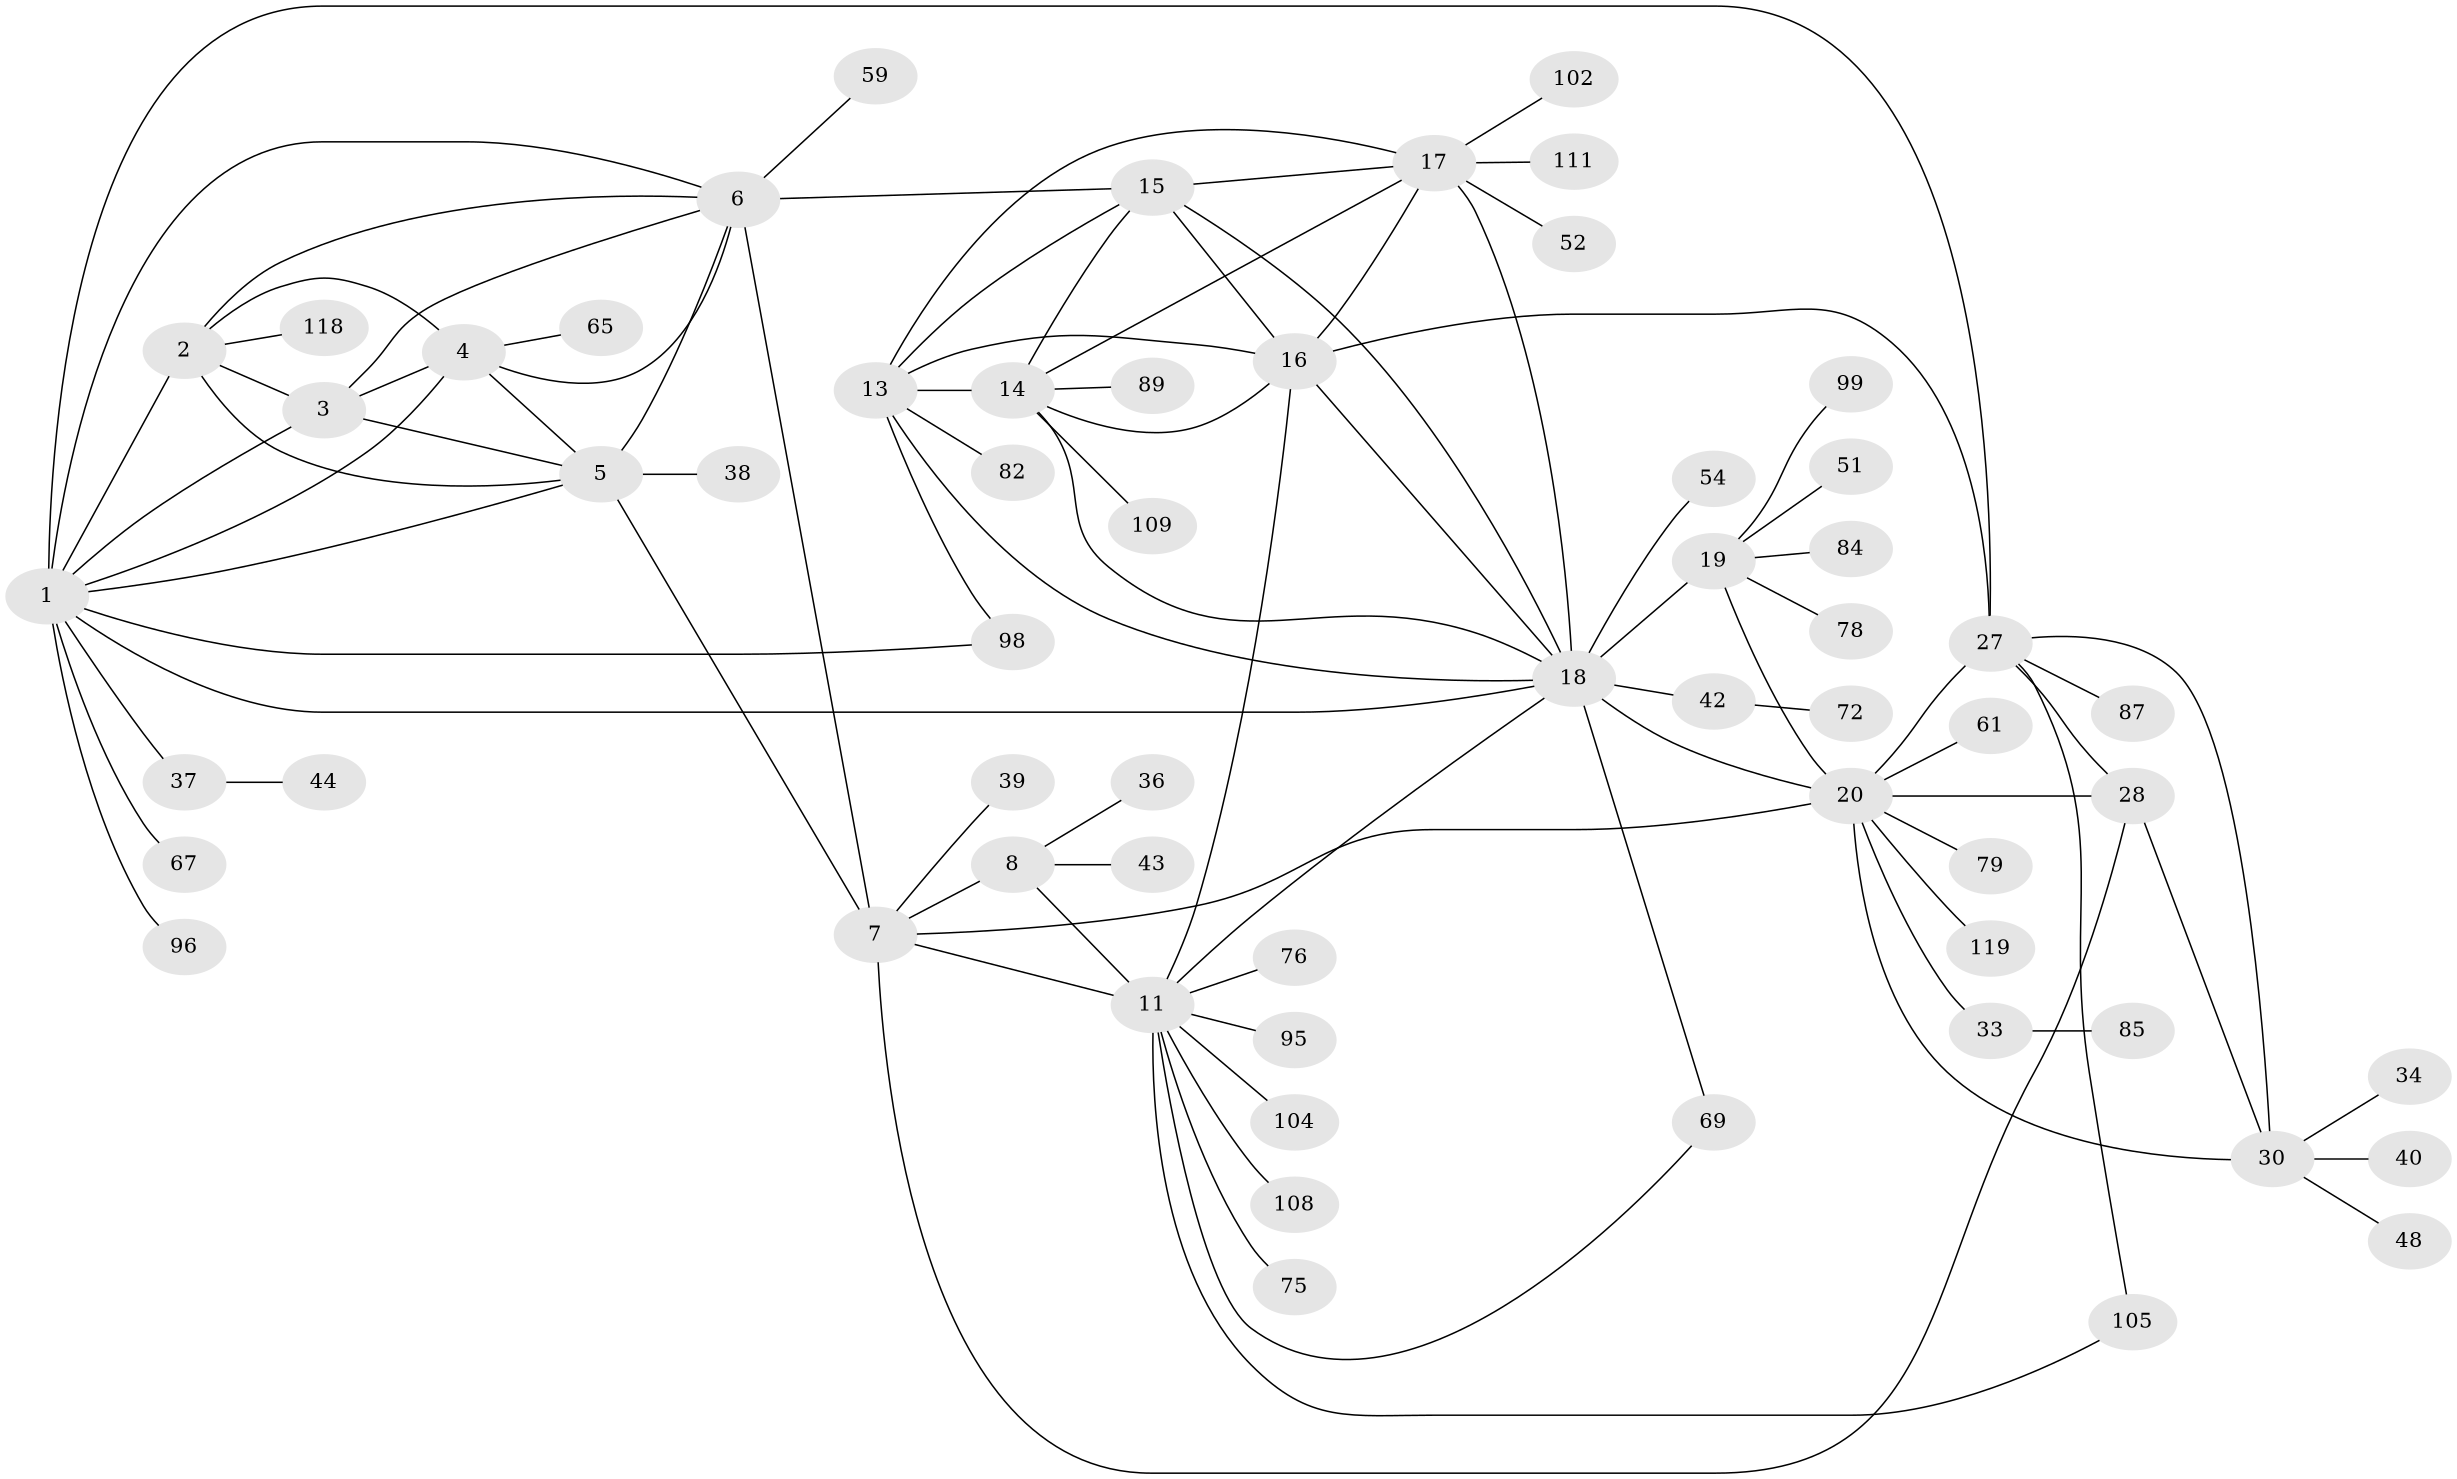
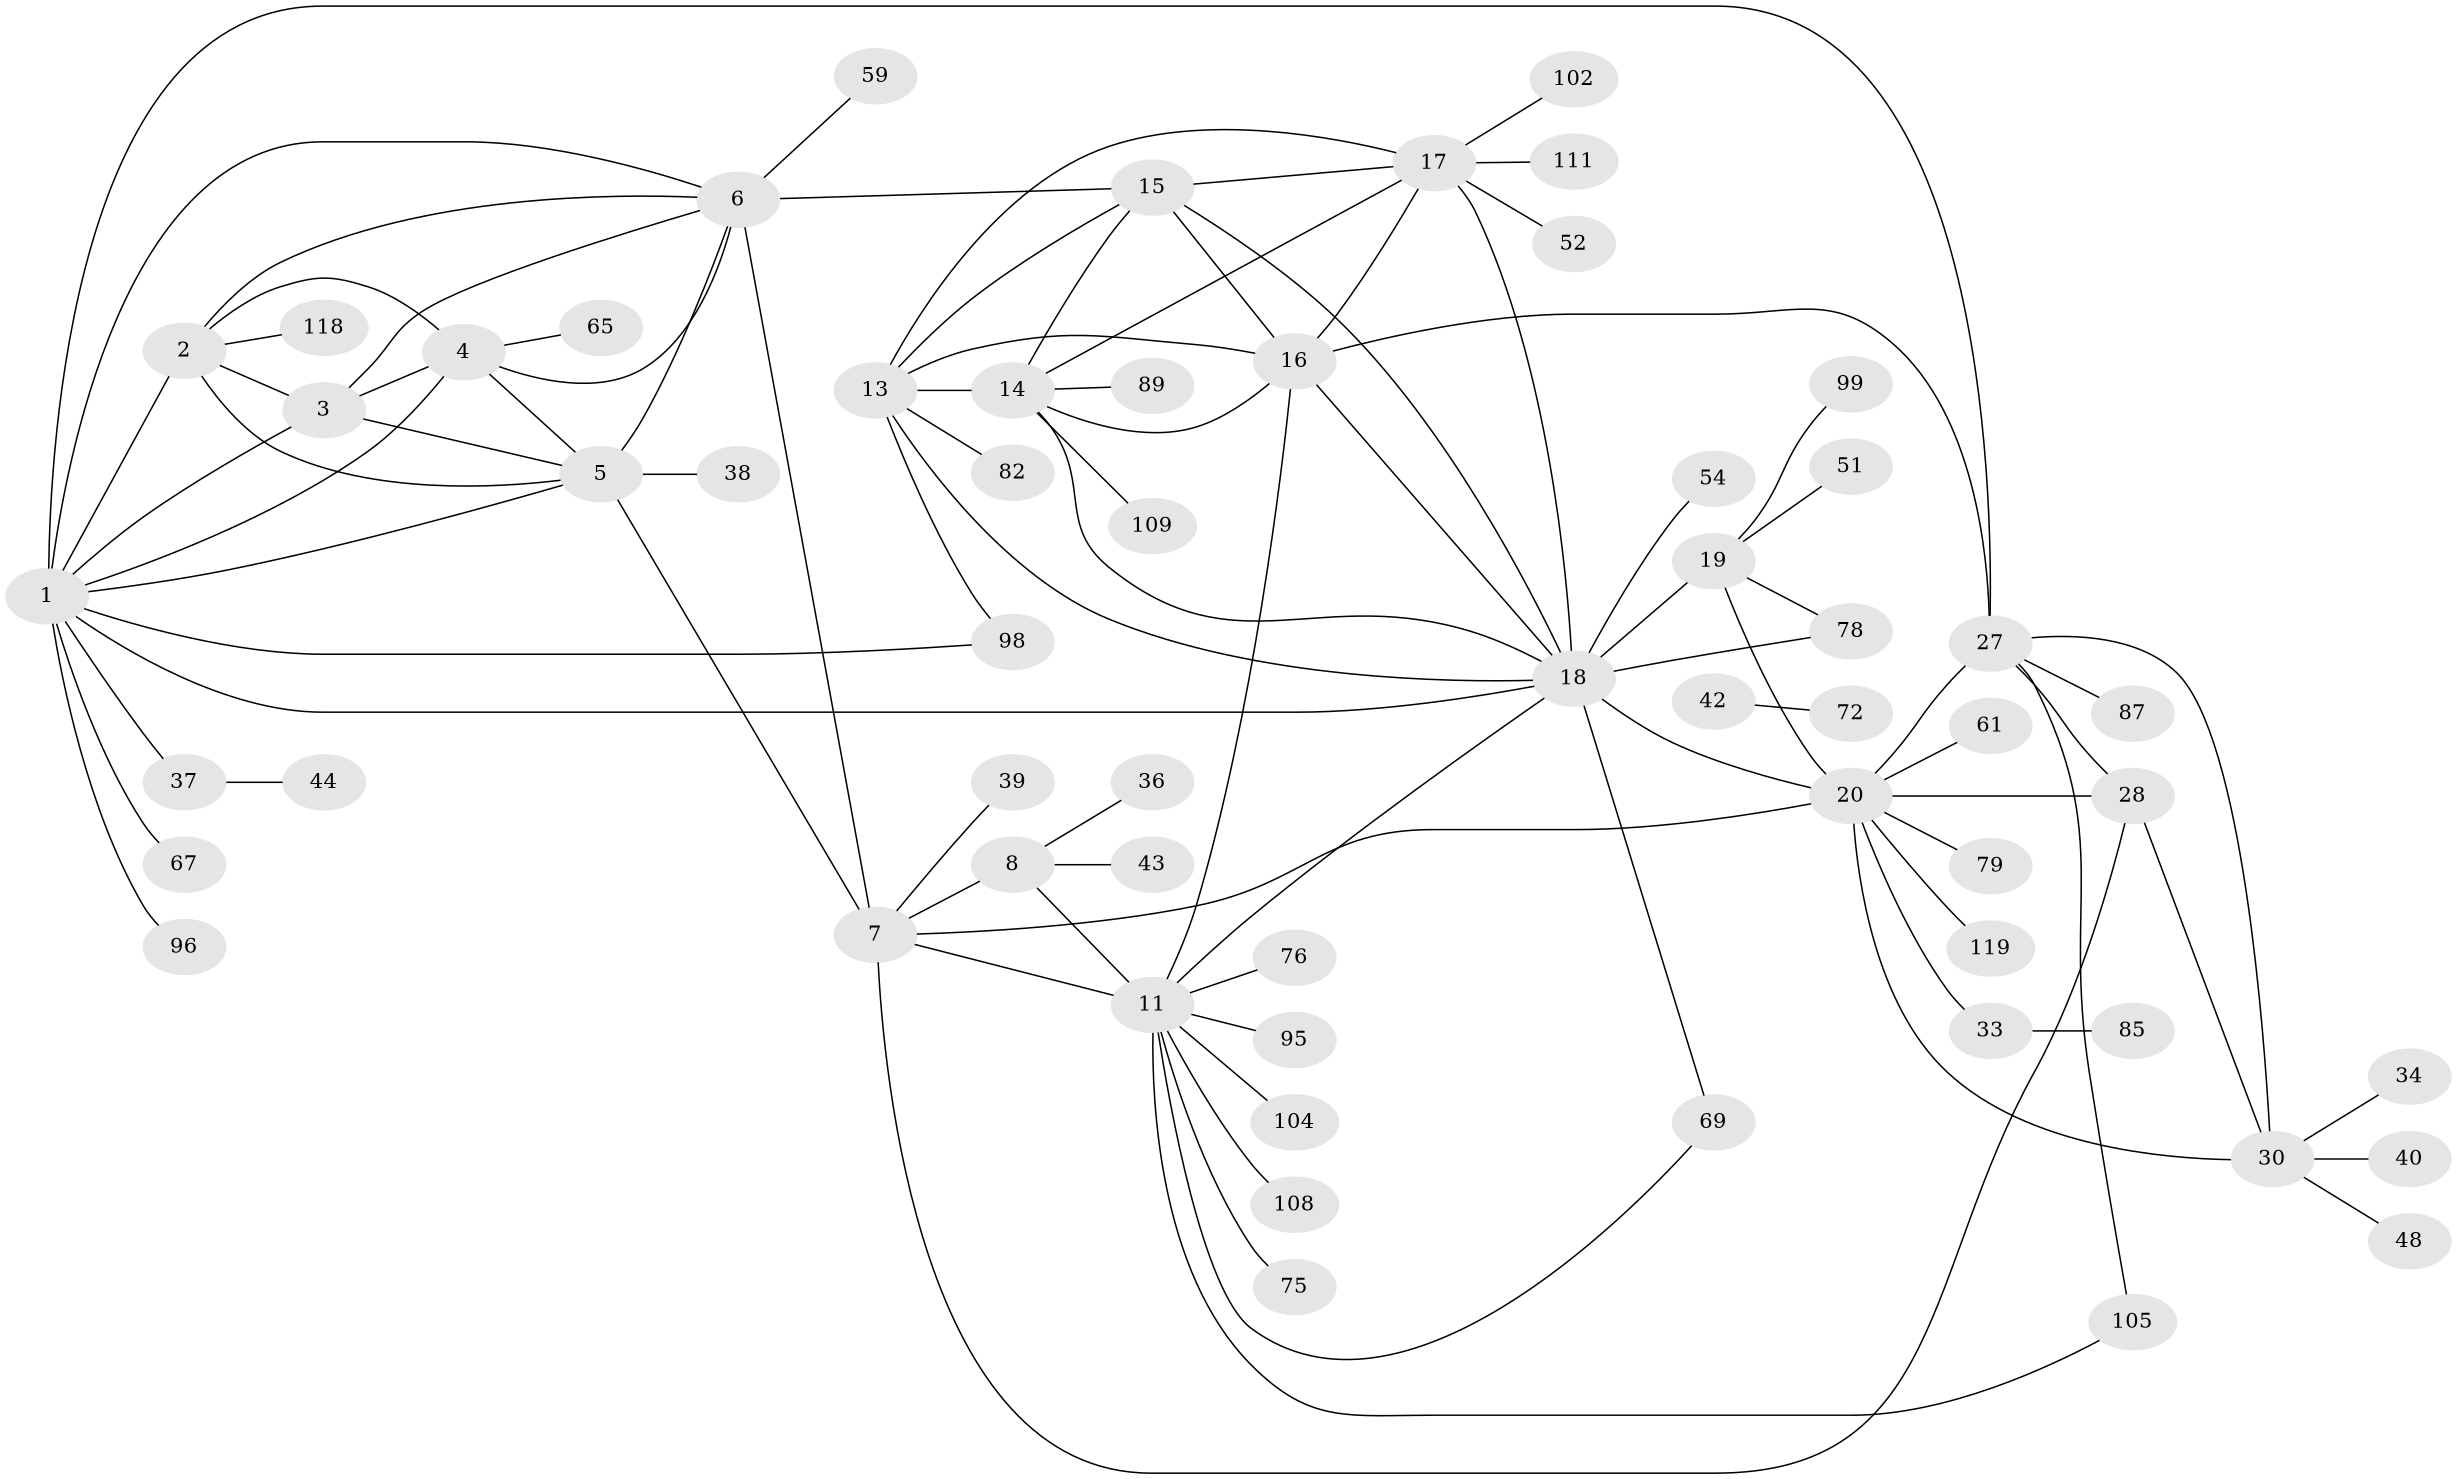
node "84": removed
edge "18" -- "42": now "18" -- "78"
